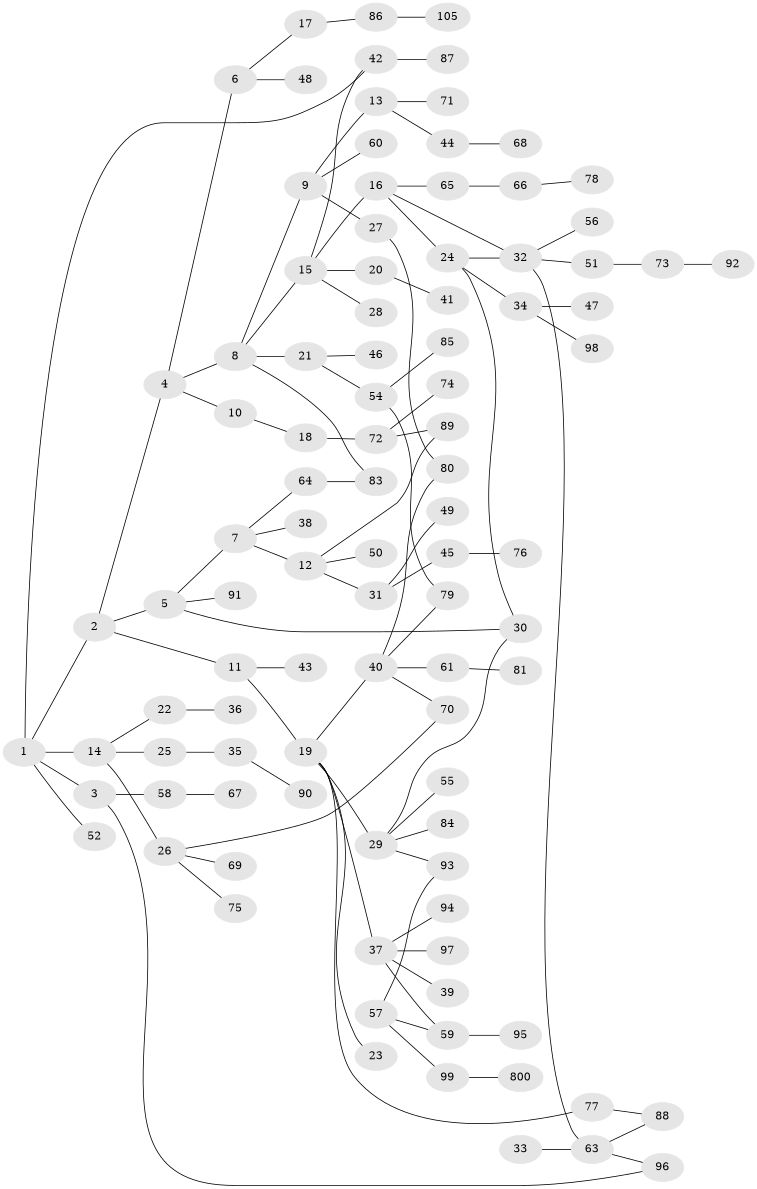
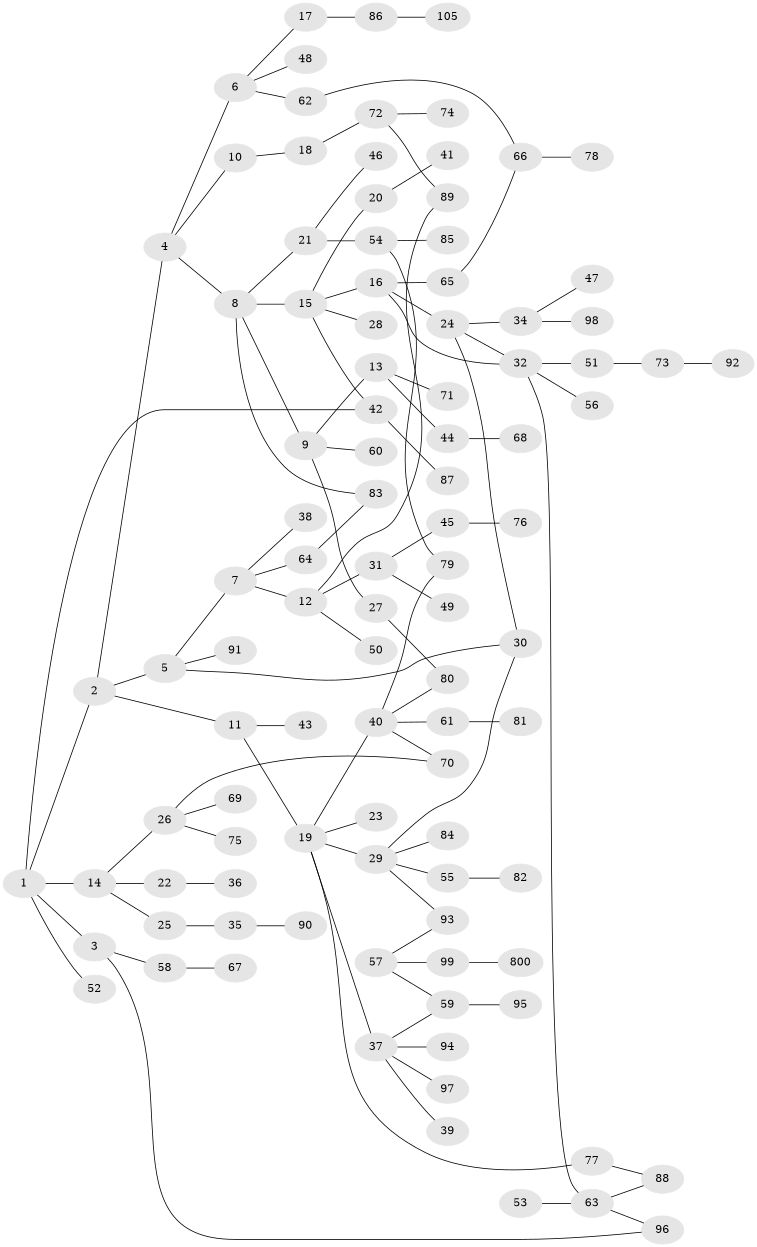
node "62": added
node "82": added
node "33": label "33" -> "53"
